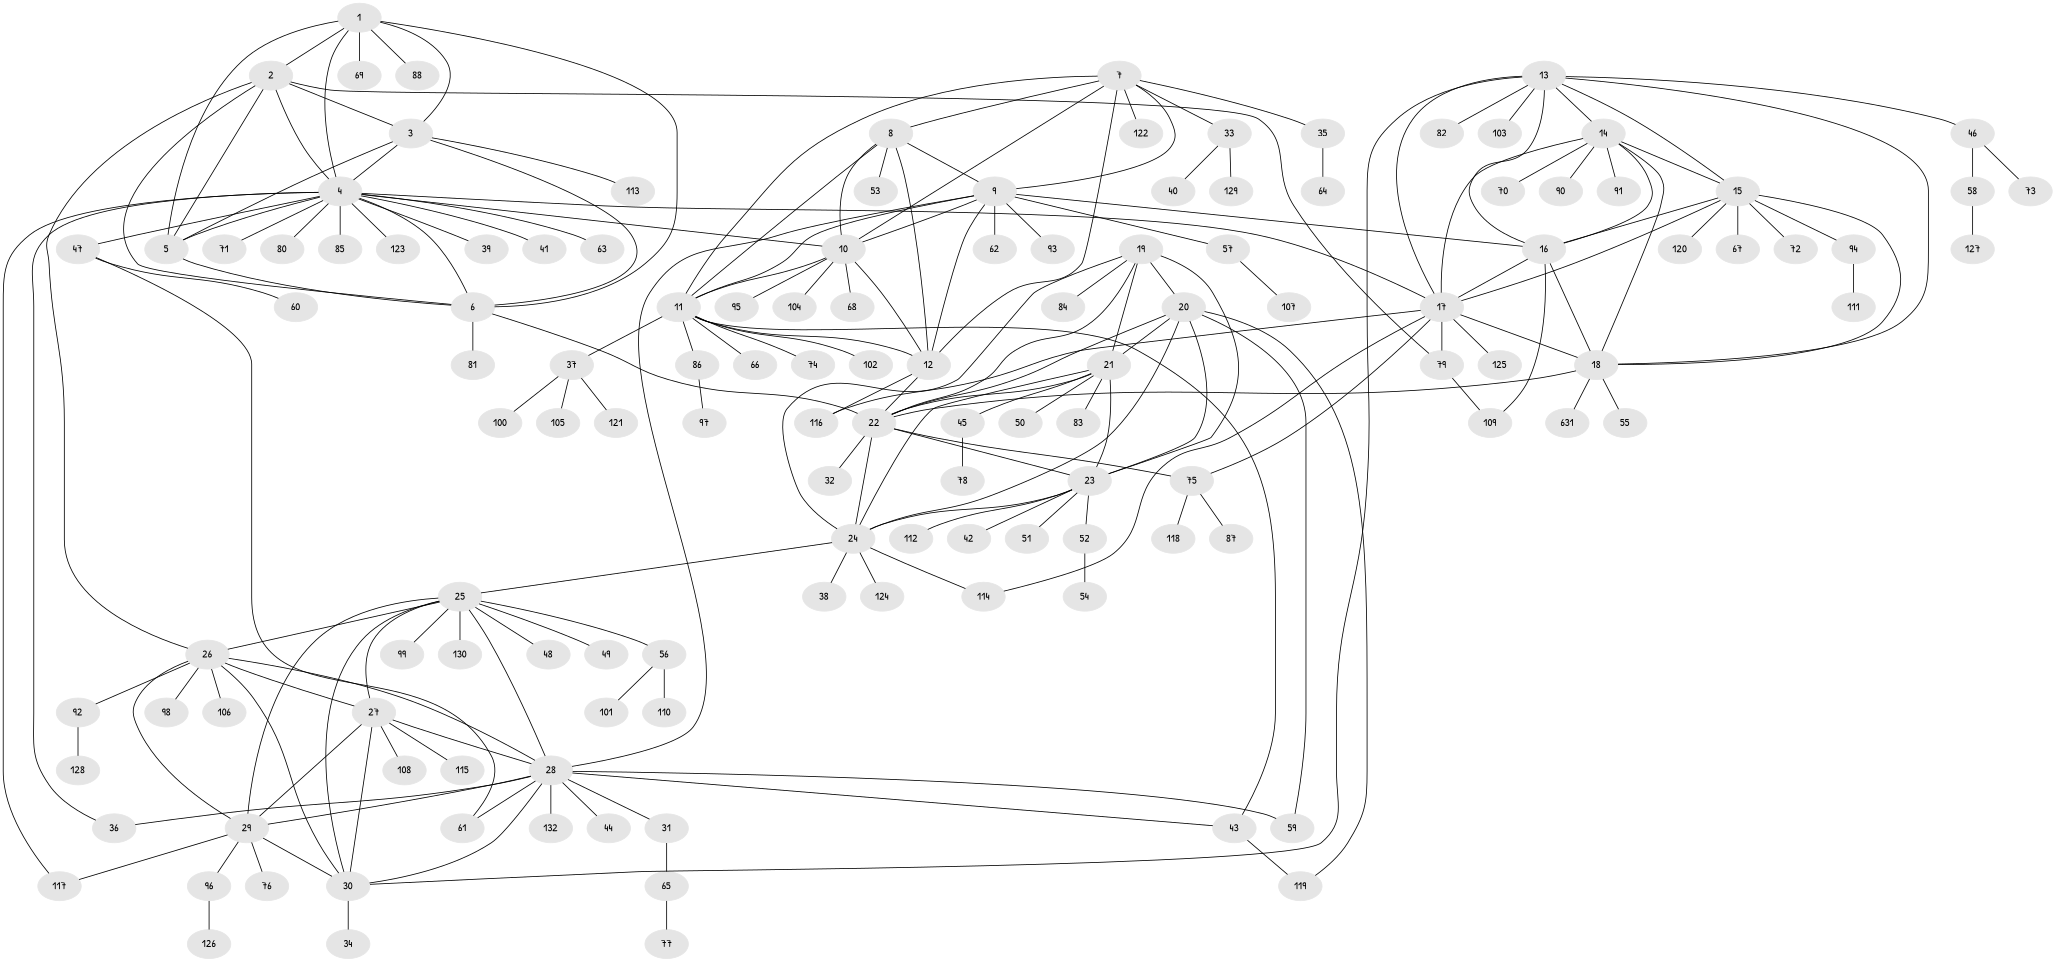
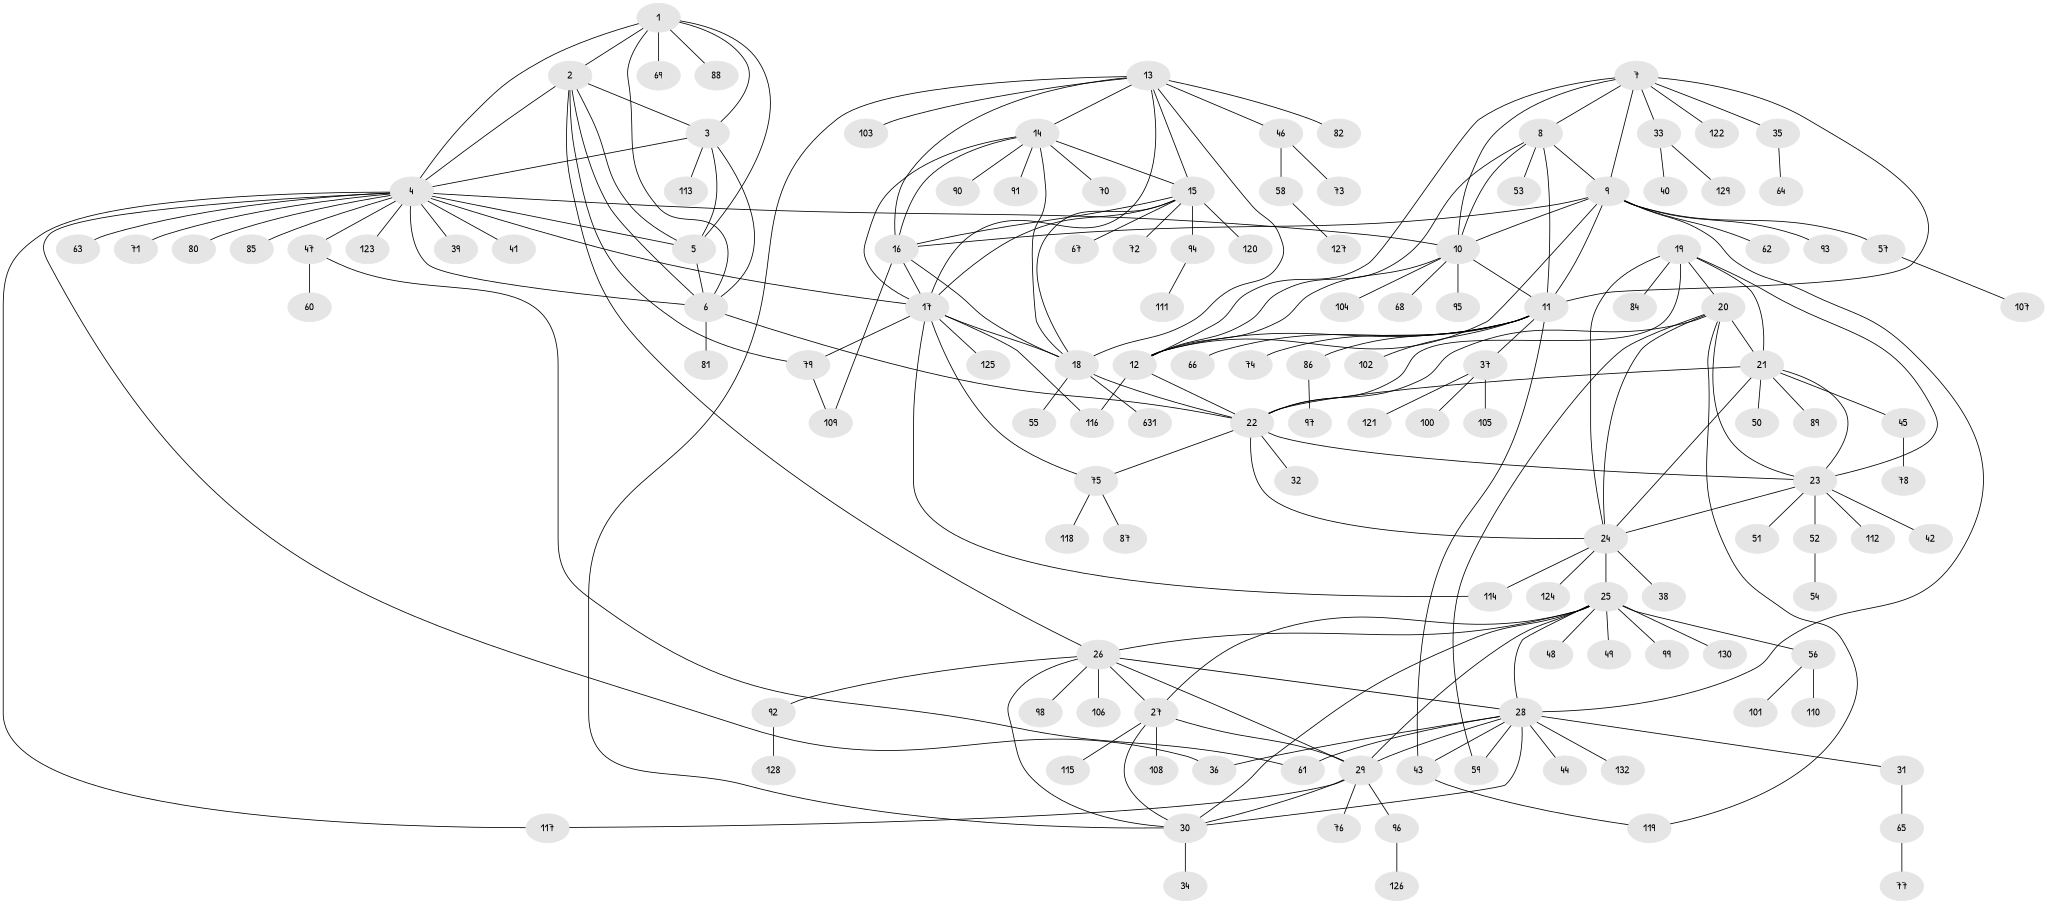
node "83": label "83" -> "89"
edge "27" -- "28": removed
